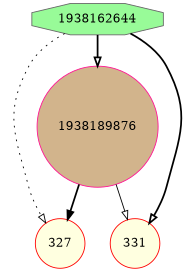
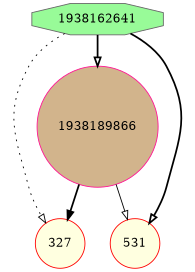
node "1938162644": label "1938162644" -> "1938162641"
node "1938189876": label "1938189876" -> "1938189866"
node "331": label "331" -> "531"
